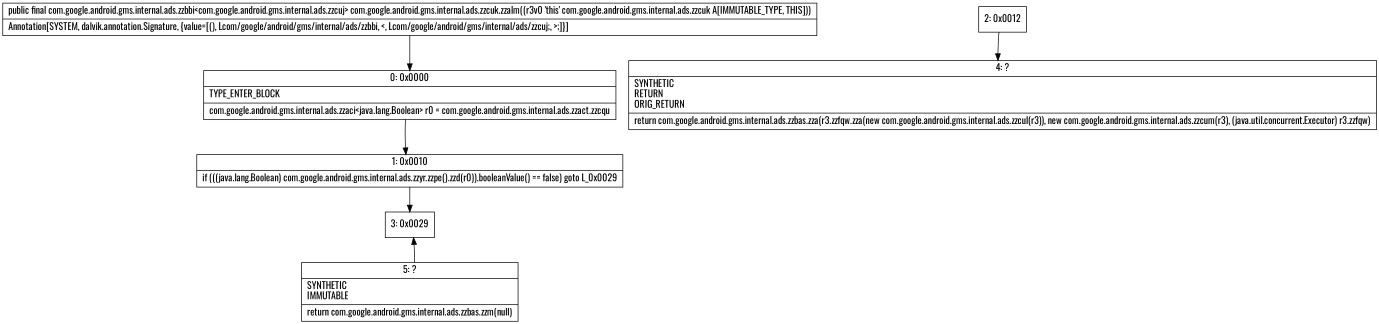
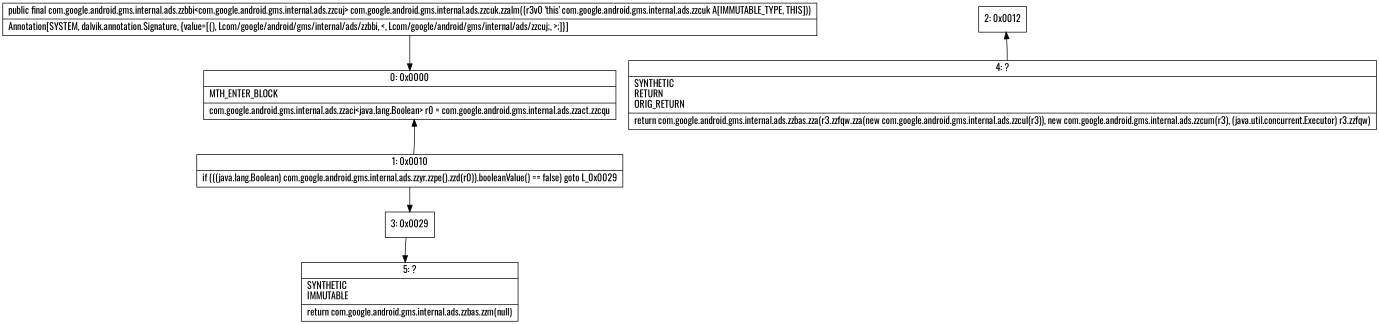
edge "2: 0x0012" -> "4: ?": reversed
node "0: 0x0000": text "TYPE_ENTER_BLOCK" -> "MTH_ENTER_BLOCK"
edge "0: 0x0000" -> "1: 0x0010": reversed
edge "5: ?" -> "3: 0x0029": reversed
